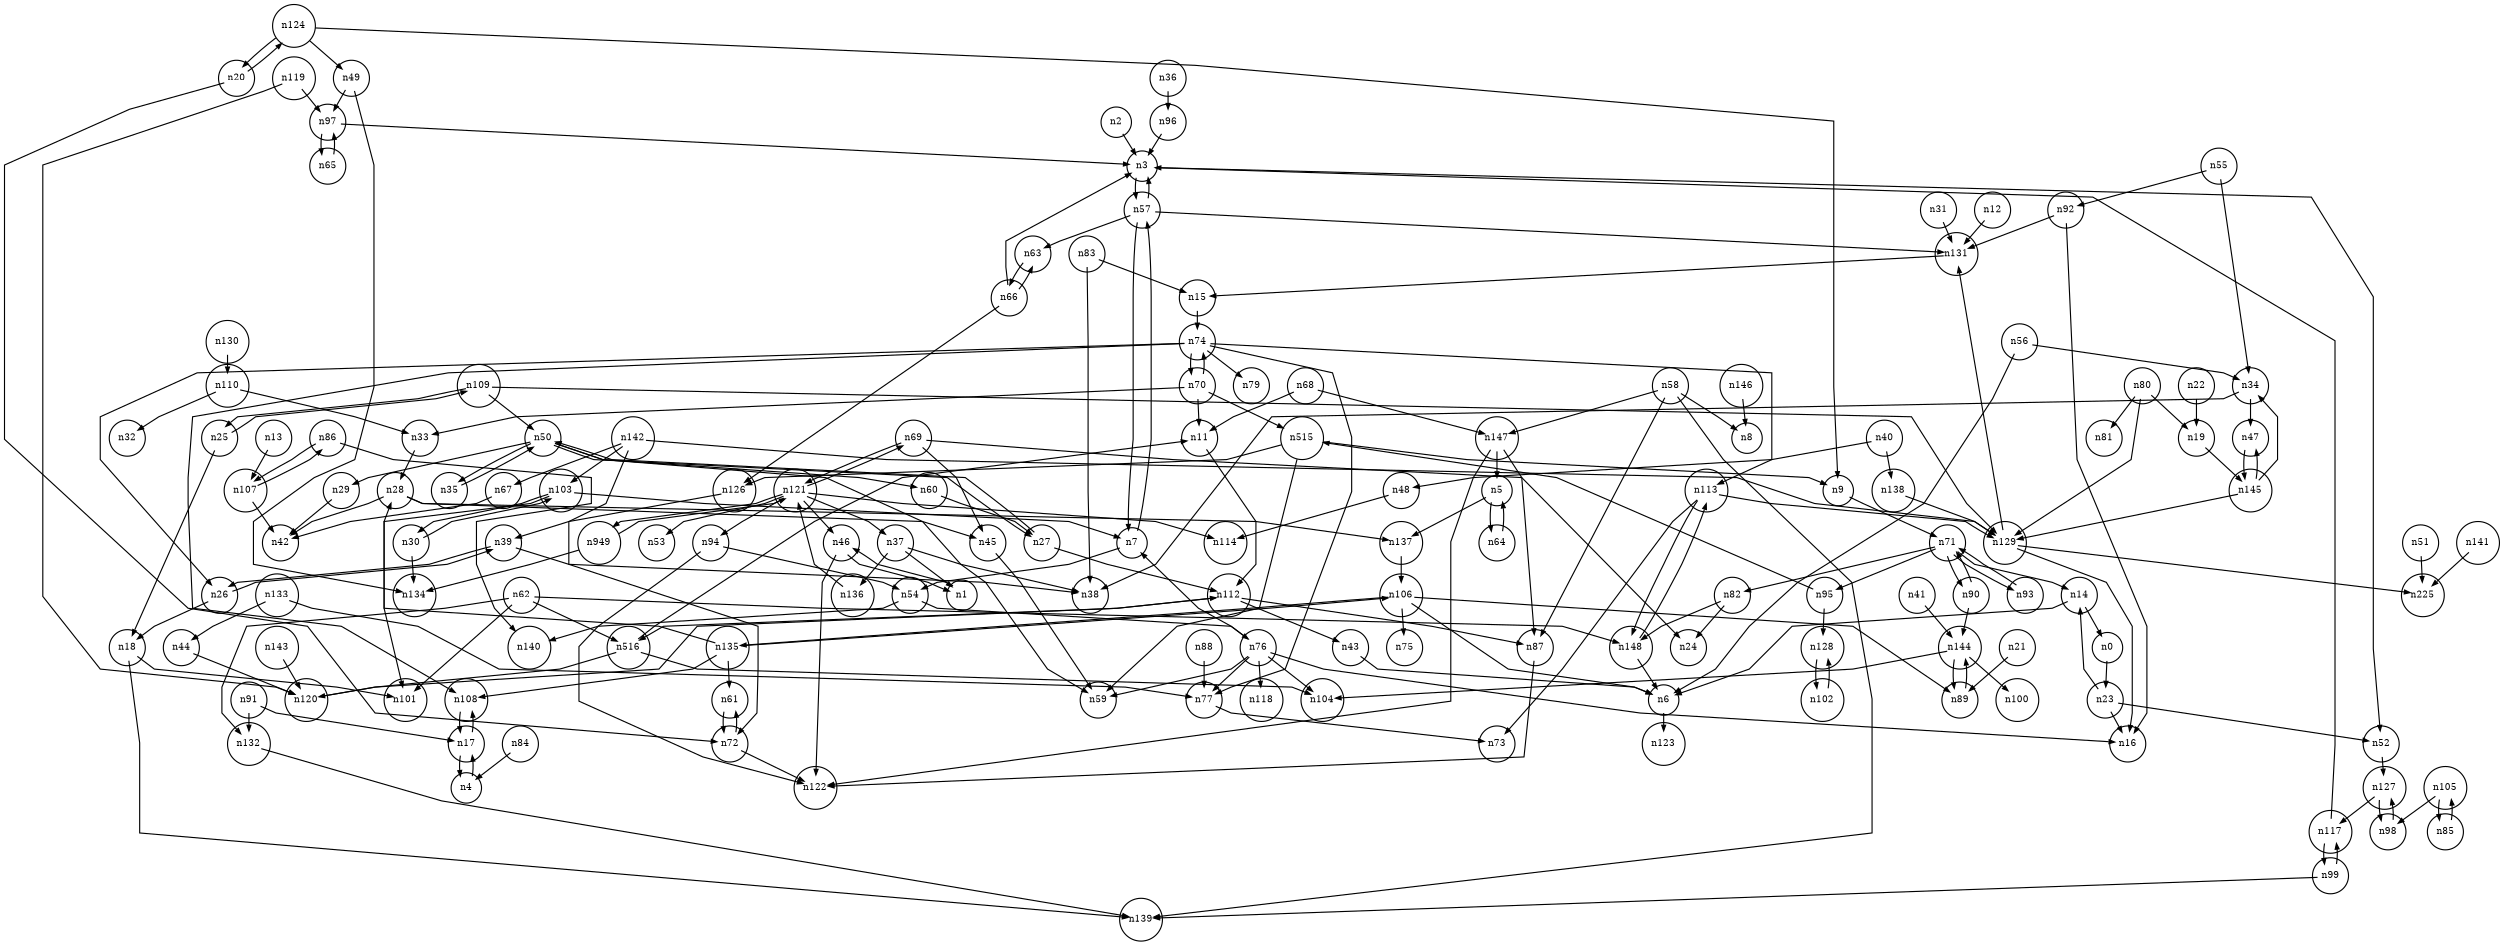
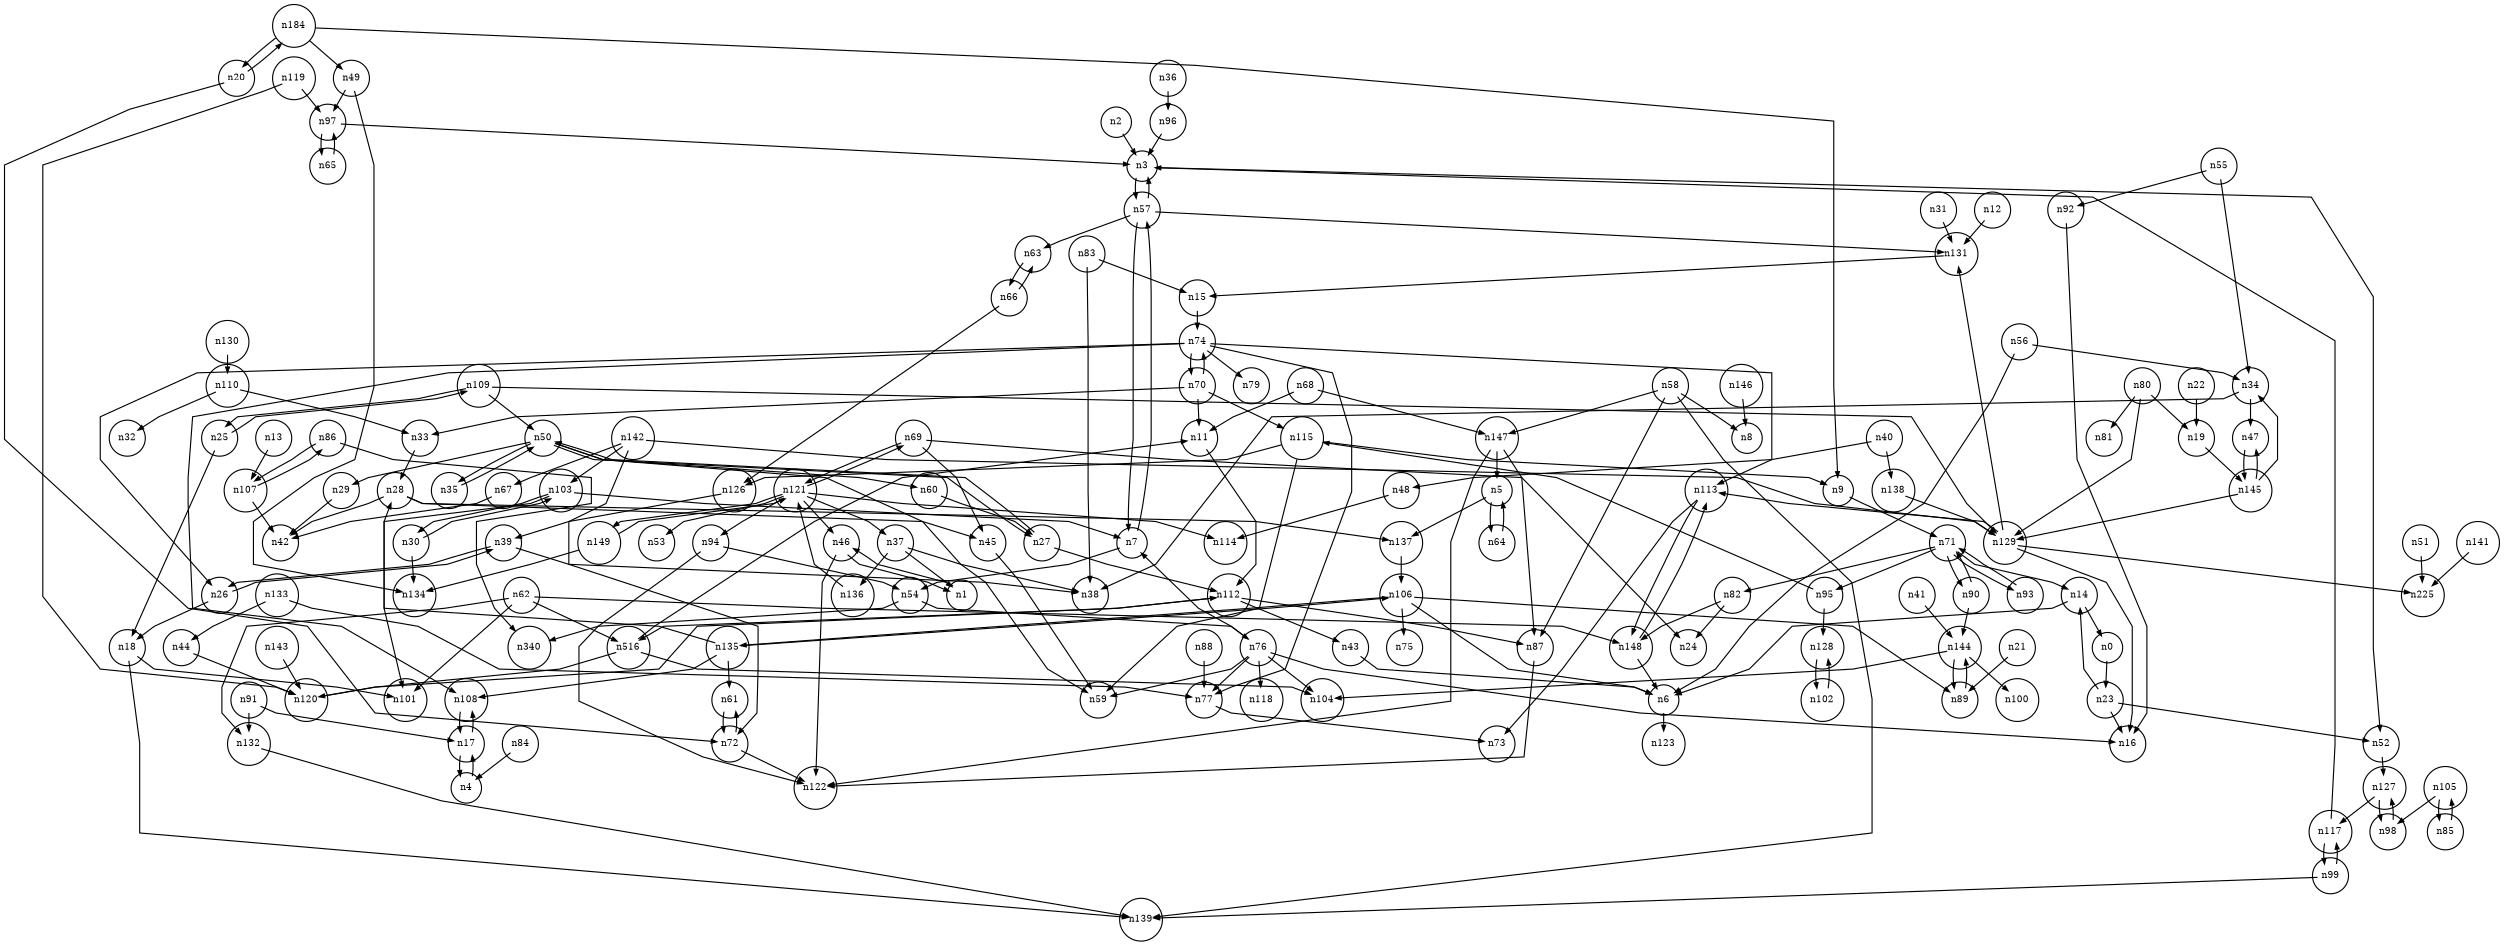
node "n124": label "n124" -> "n184"
edge "n66" -> "n3": removed
edge "n92" -> "n131": removed
node "n515": label "n515" -> "n115"
edge "n113" -> "n129": reversed
node "n949": label "n949" -> "n149"
node "n140": label "n140" -> "n340"
